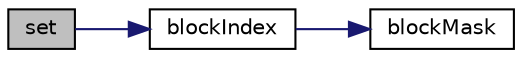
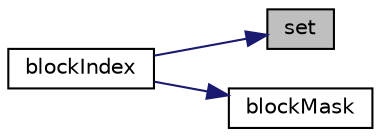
edge "set" -> "blockIndex": reversed
